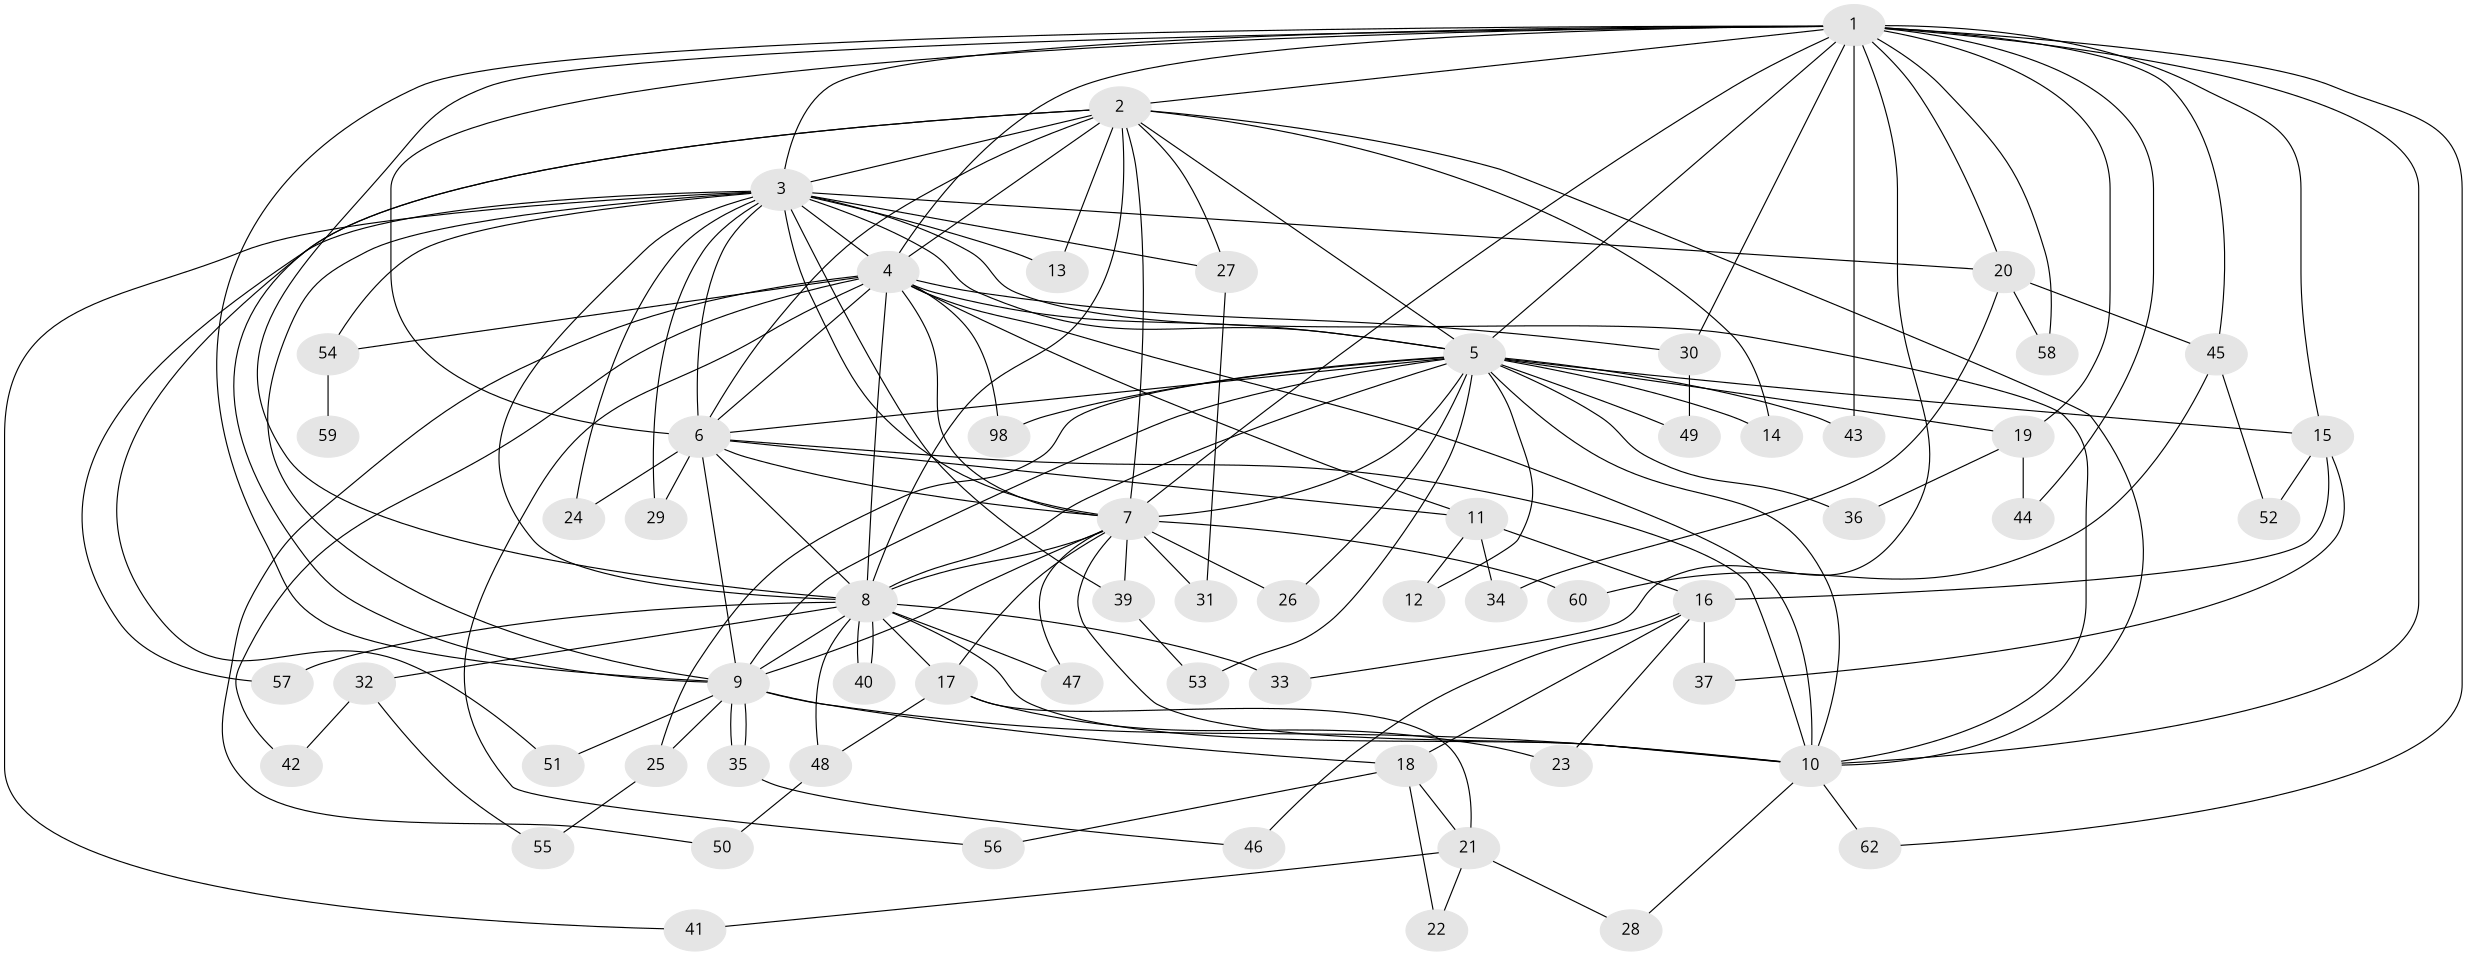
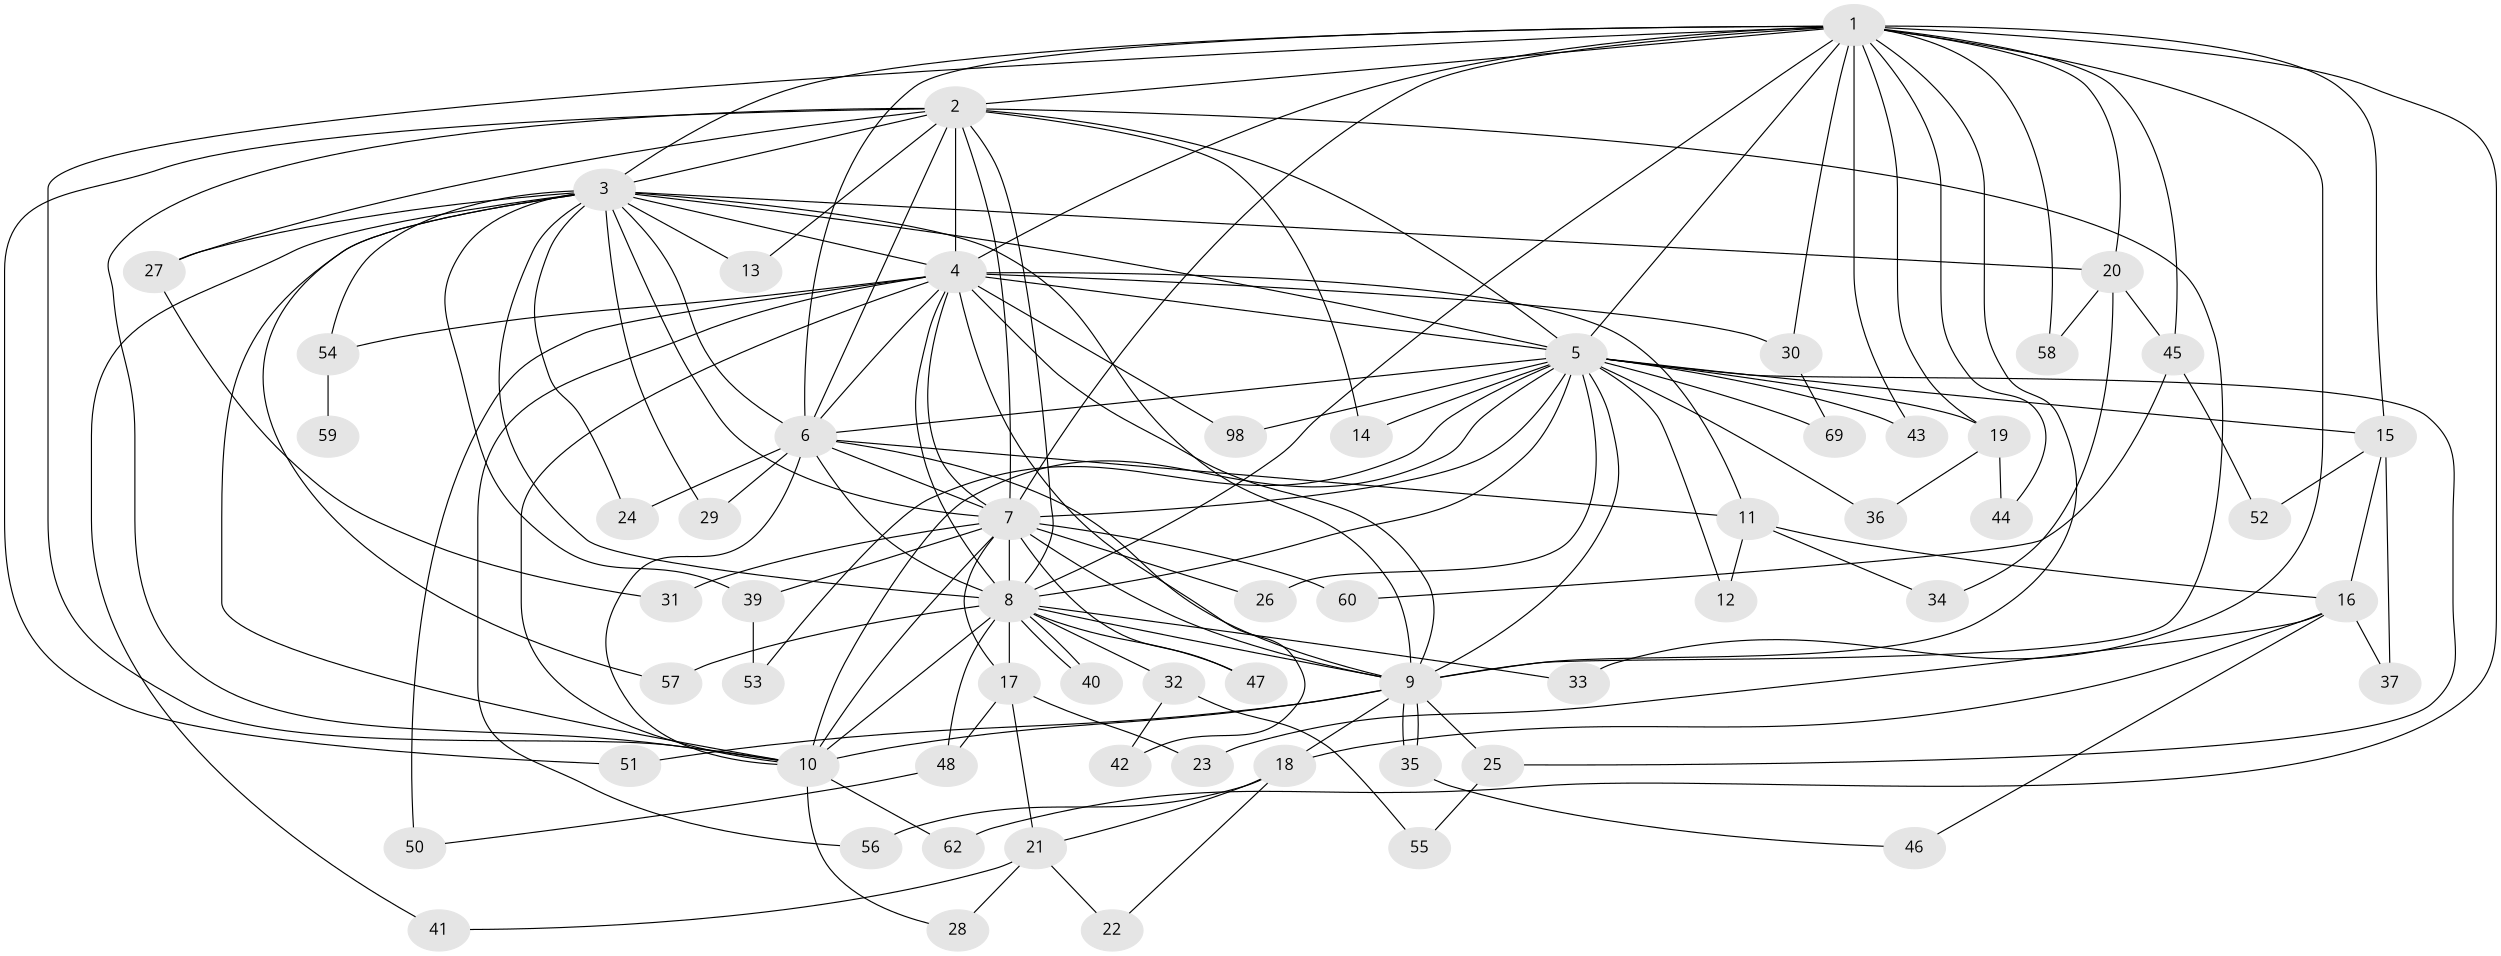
edge "4" -- "9": added
node "49": label "49" -> "69"
